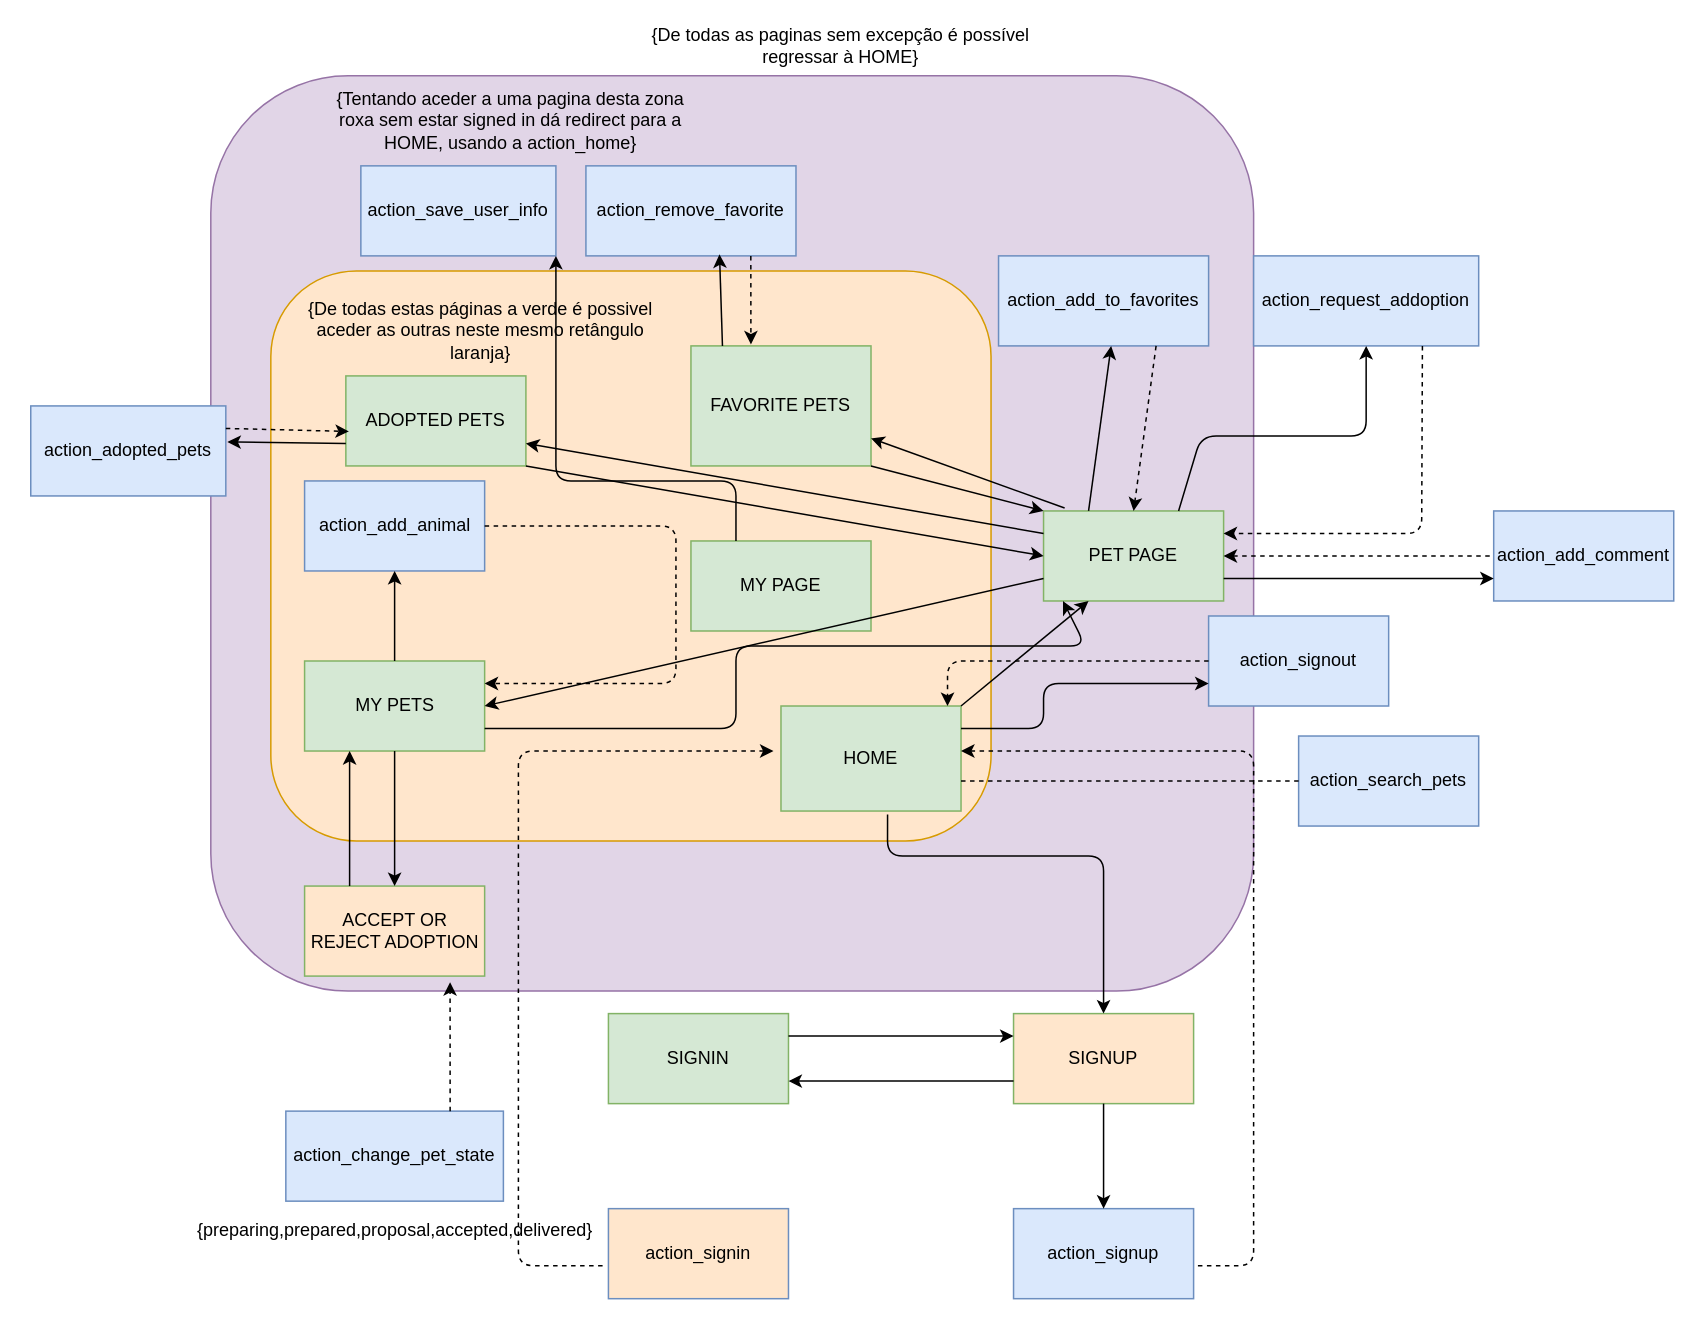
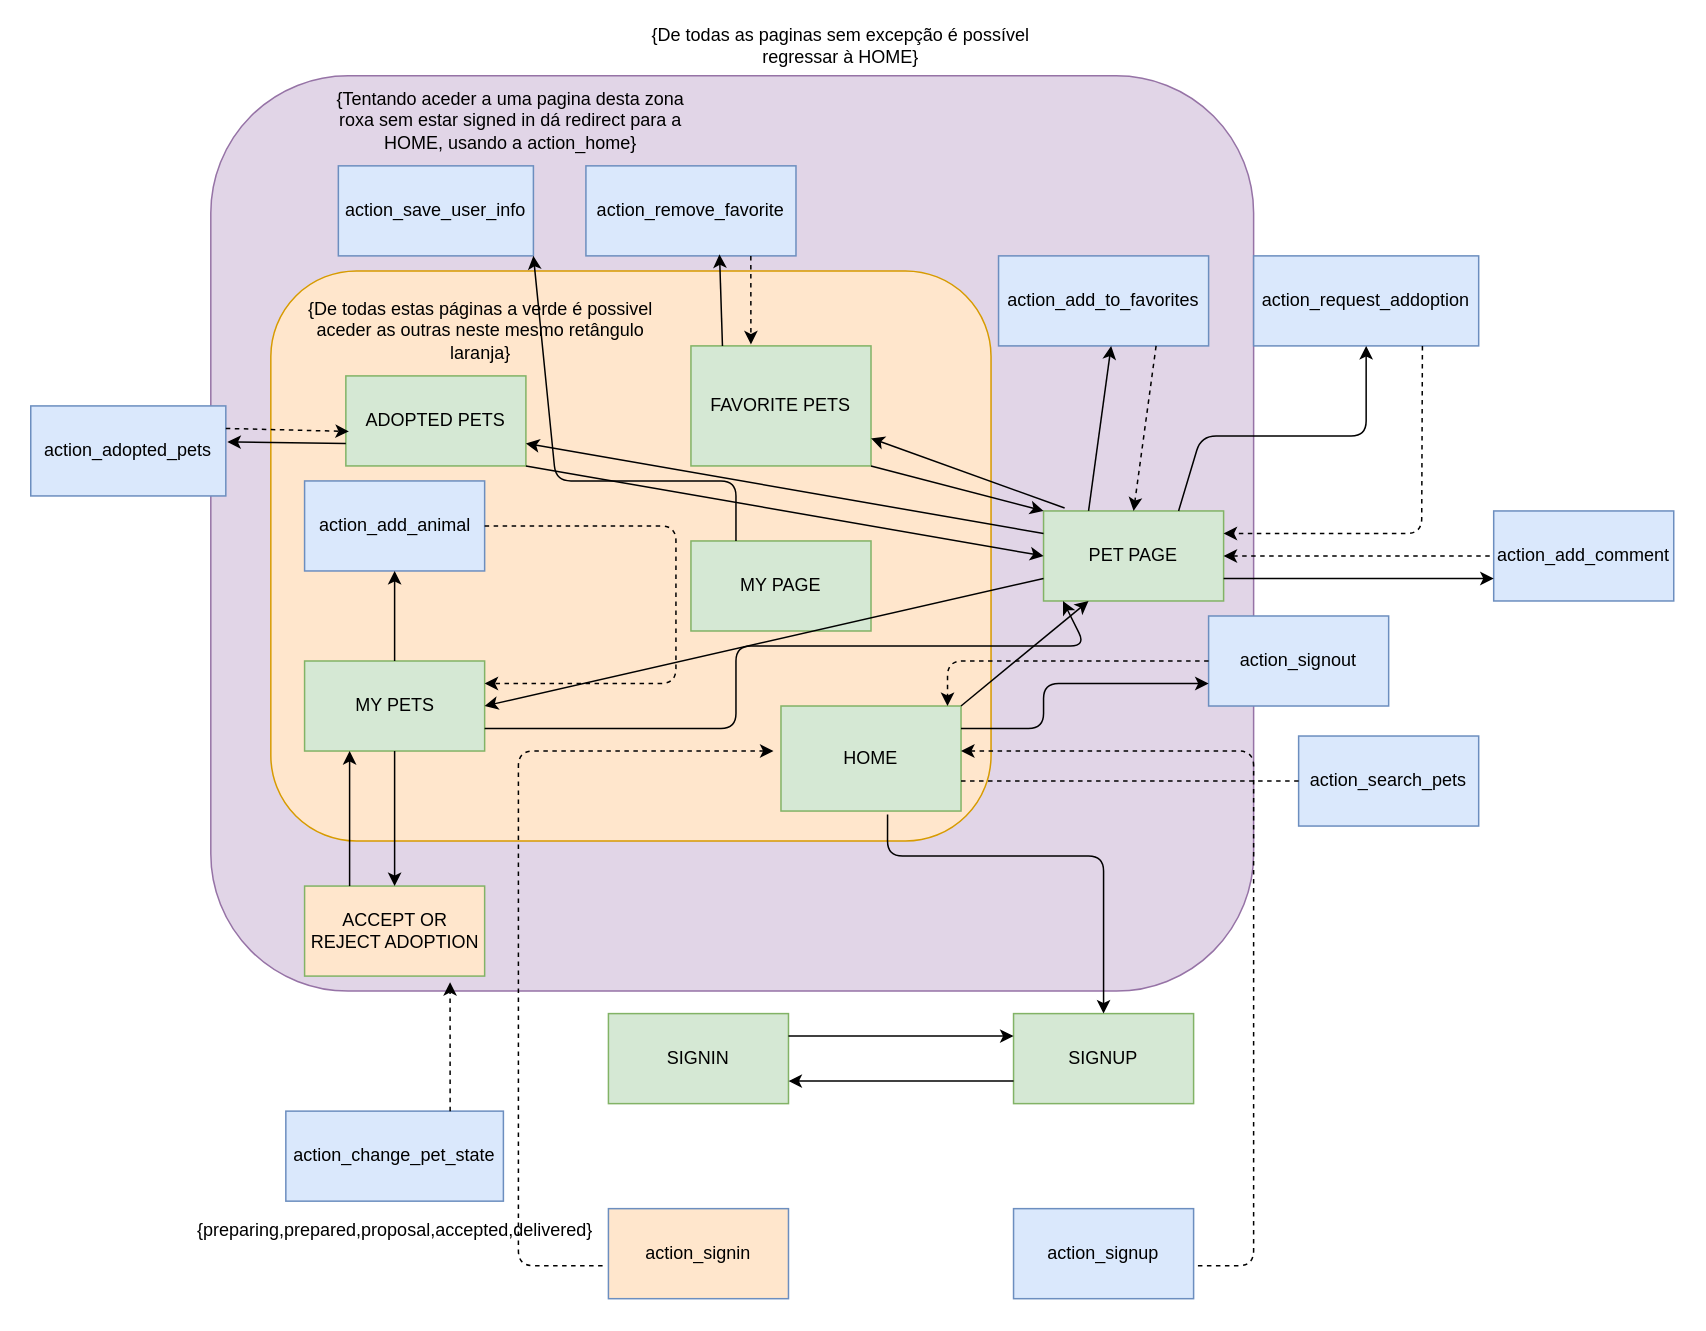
node "action_save_user_info": moved (458, 211) -> (436, 211)
node "SIGNUP": fillcolor #ffe6cc -> #d5e8d4
edge "SIGNUP" -> "action_signup": removed
